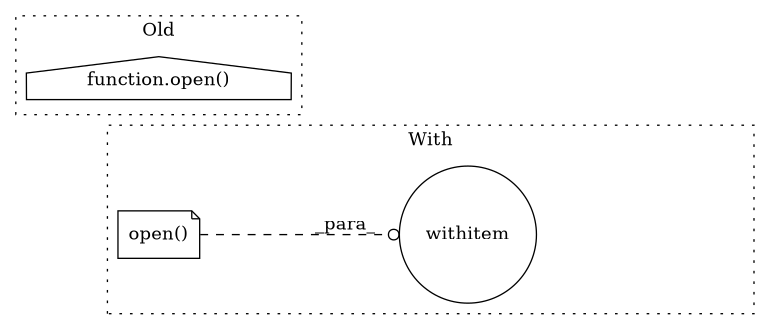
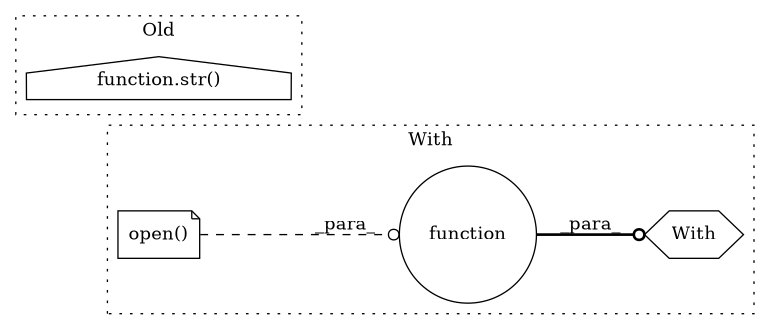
node "function.open()": label "function.open()" -> "function.str()"
node "withitem": label "withitem" -> "function"
node "With": added
